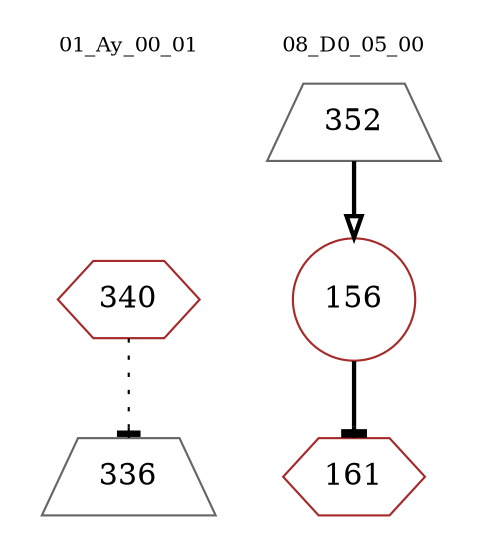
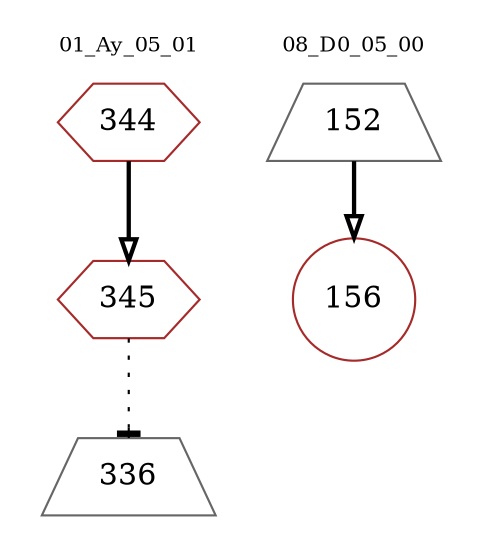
cluster "01_Ay_00_01": label "01_Ay_00_01" -> "01_Ay_05_01"
node "344": added
node "352": label "352" -> "152"
node "340": label "340" -> "345"
node "161": removed
